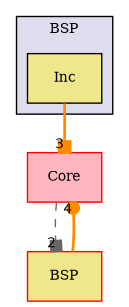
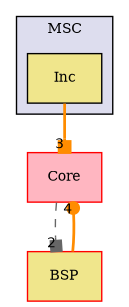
cluster "BSP": label "BSP" -> "MSC"
